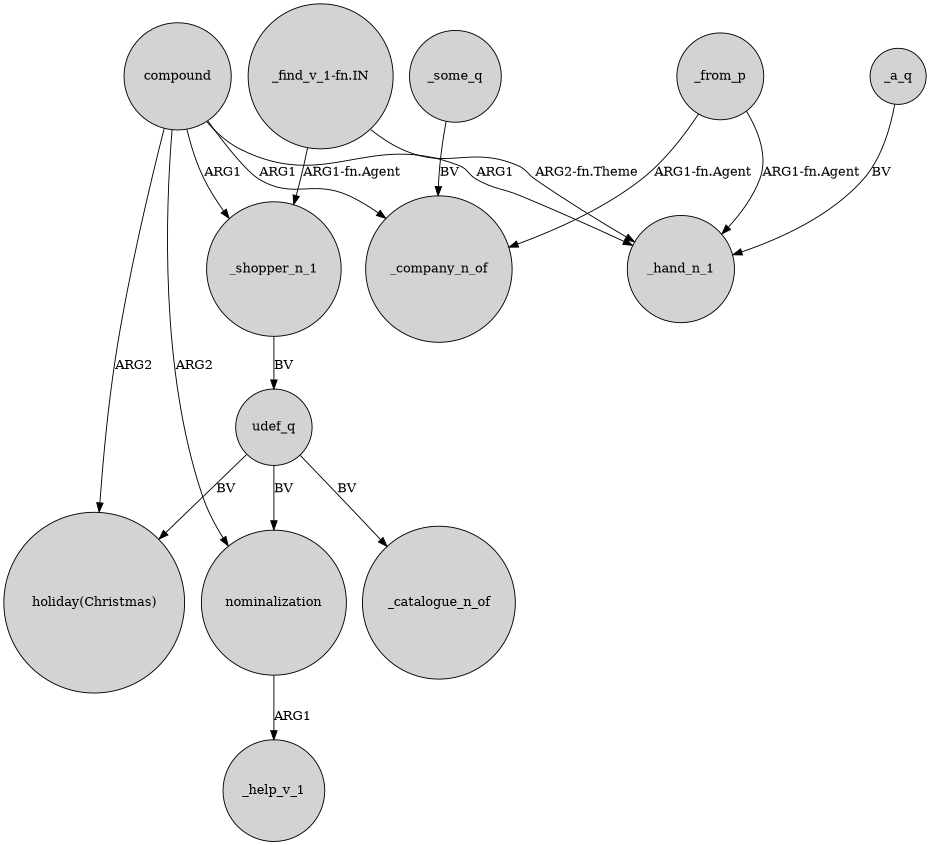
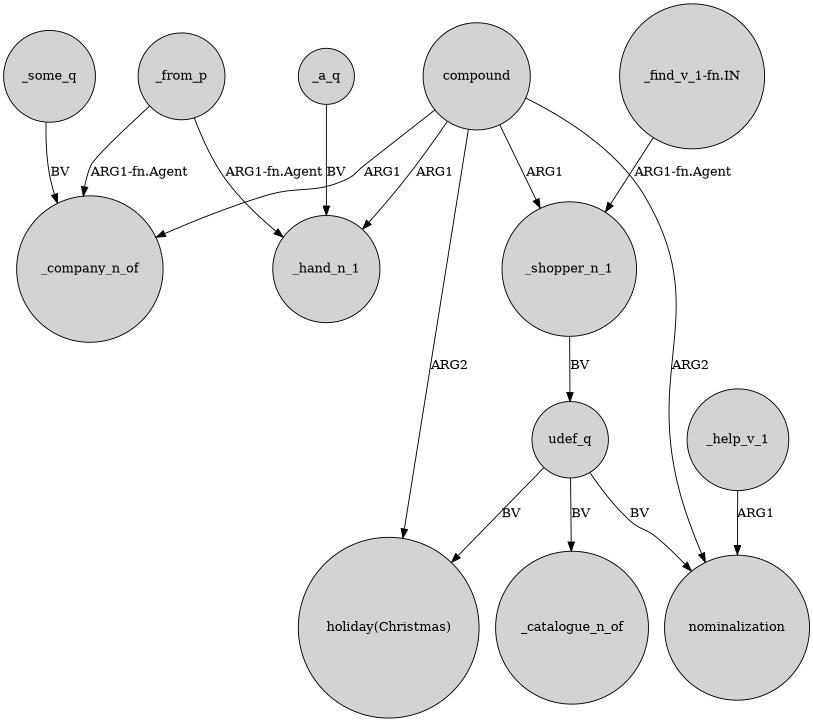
edge "_find_v_1-fn.IN" -> "_hand_n_1": removed, label "ARG2-fn.Theme"
edge "nominalization" -> "_help_v_1": reversed
